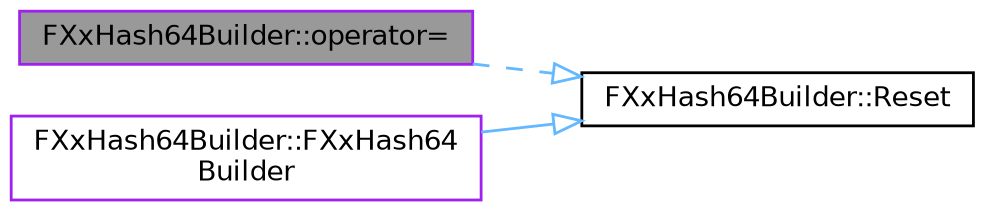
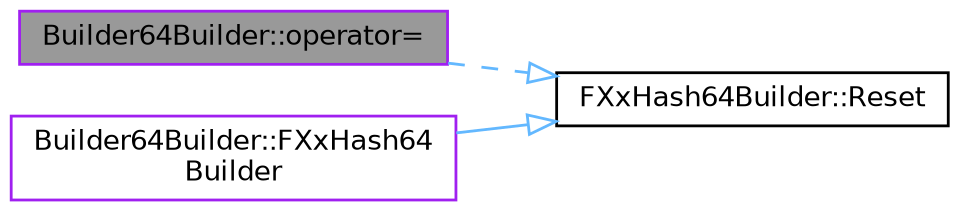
node "FXxHash64Builder::operator=": label "FXxHash64Builder::operator=" -> "Builder64Builder::operator="
node "FXxHash64Builder::FXxHash64 Builder": label "FXxHash64Builder::FXxHash64 Builder" -> "Builder64Builder::FXxHash64 Builder"
